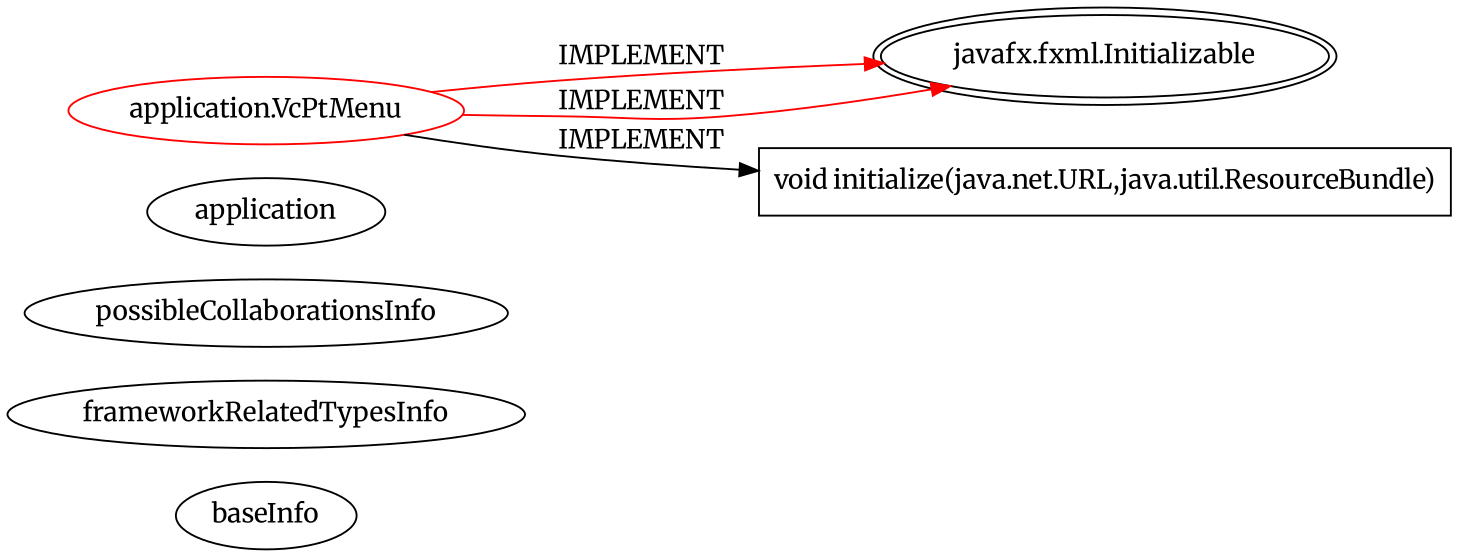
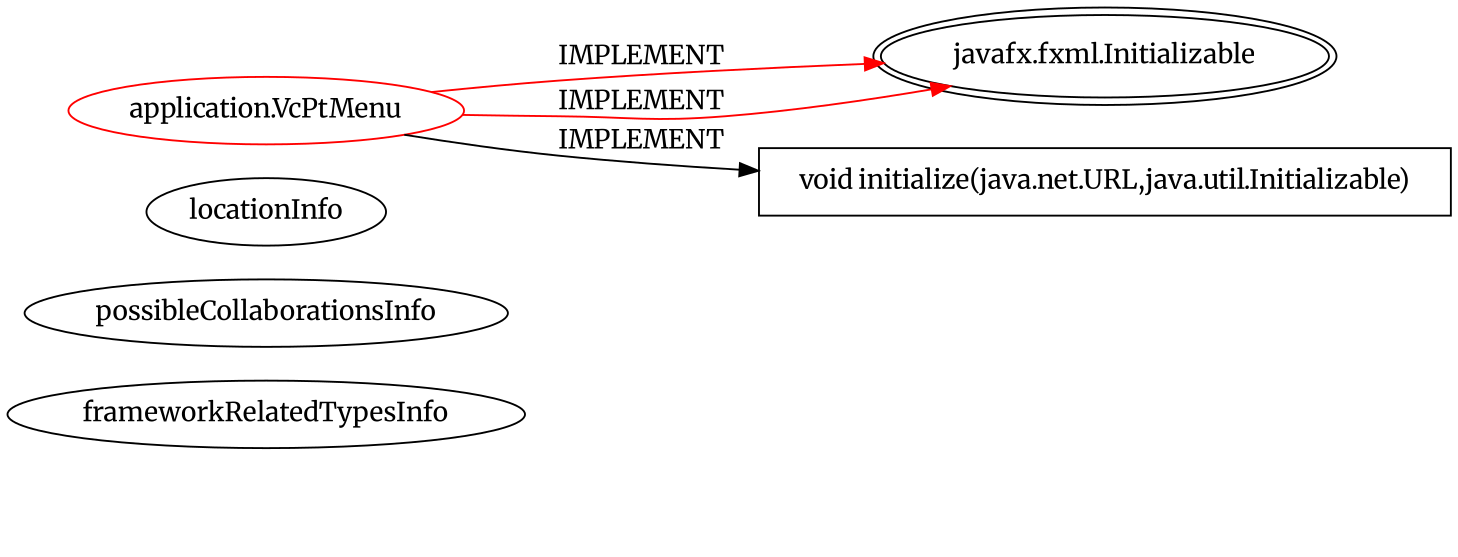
node "void initialize(java.net.URL,java.util.ResourceBundle)": label "void initialize(java.net.URL,java.util.ResourceBundle)" -> "void initialize(java.net.URL,java.util.Initializable)"
node "application": label "application" -> "locationInfo"
node "baseInfo": removed
